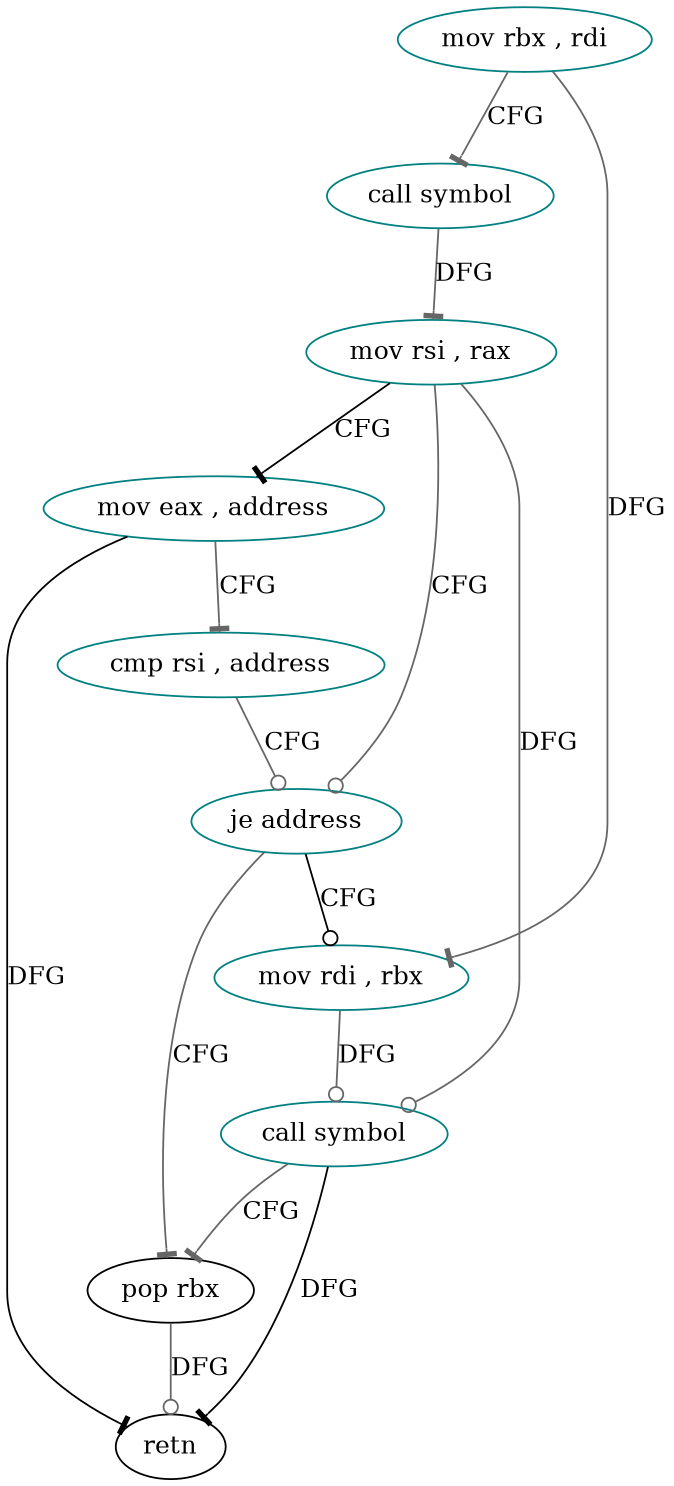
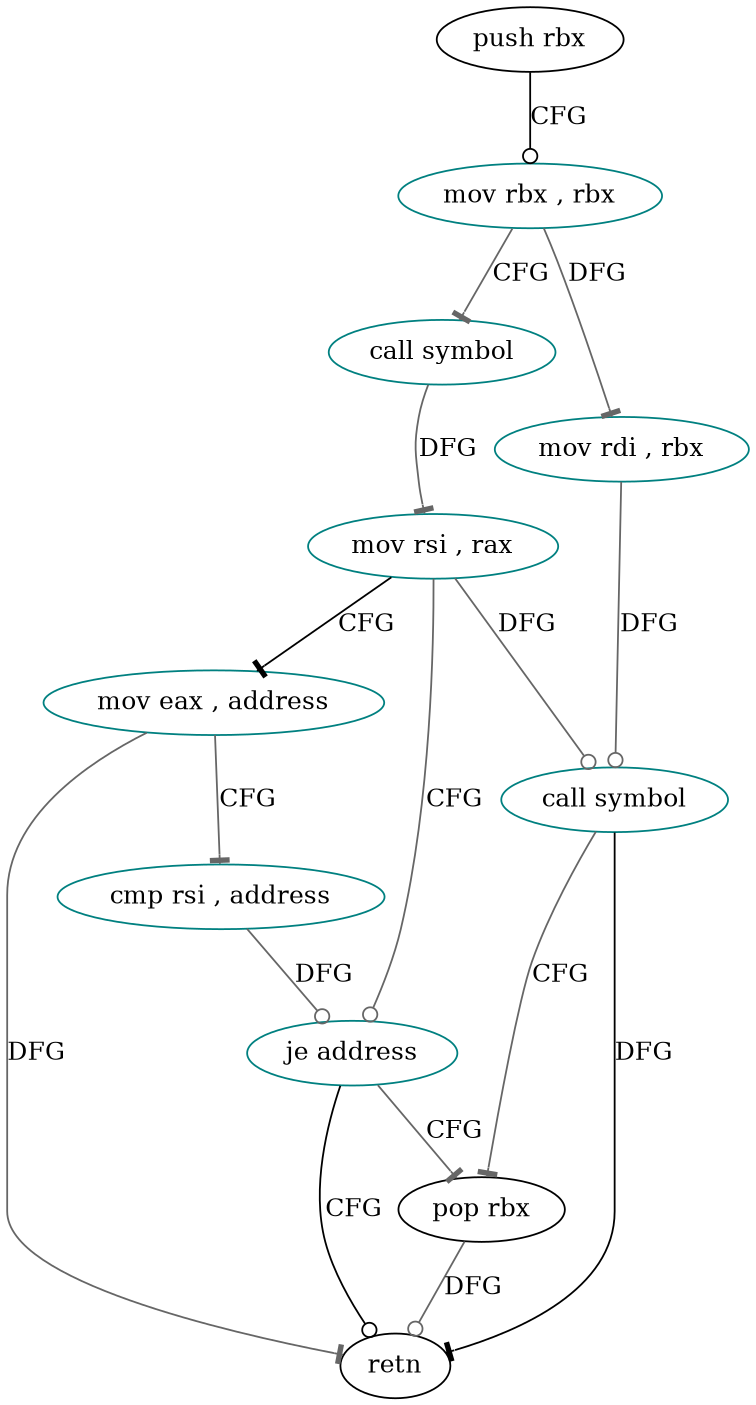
node "mov rbx , rdi": label "mov rbx , rdi" -> "mov rbx , rbx"
node "push rbx": added
edge "cmp rsi , address" -> "je address": label "CFG" -> "DFG"
edge "je address" -> "mov rdi , rbx": now "je address" -> "retn"
edge "mov eax , address" -> "retn": color black -> gray40
